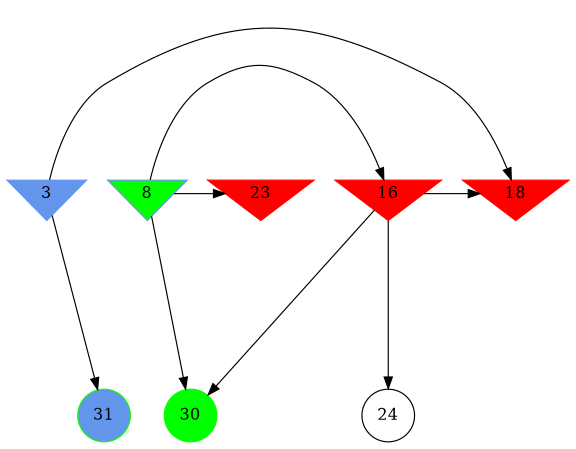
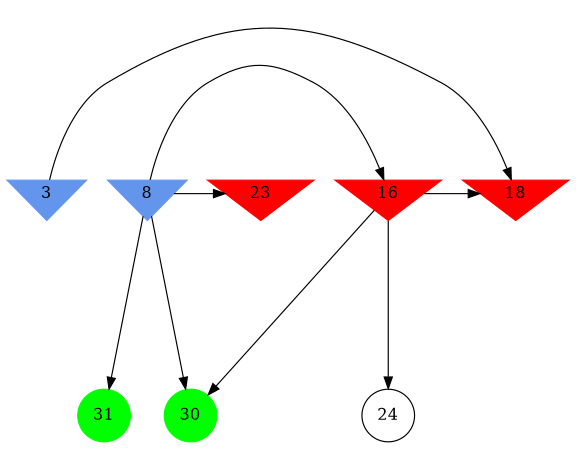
node "8": fillcolor green -> cornflowerblue
edge "3" -> "31": now "8" -> "31"
node "31": fillcolor cornflowerblue -> green
